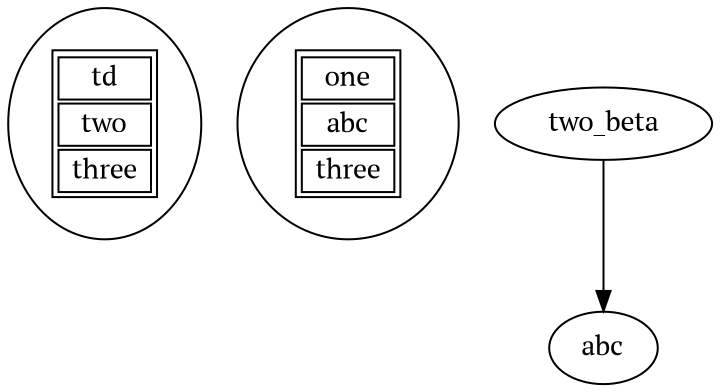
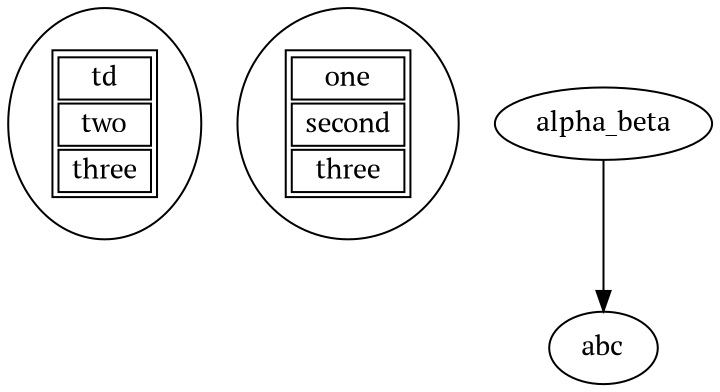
node "one": text "abc" -> "second"
node "two_beta": label "two_beta" -> "alpha_beta"
